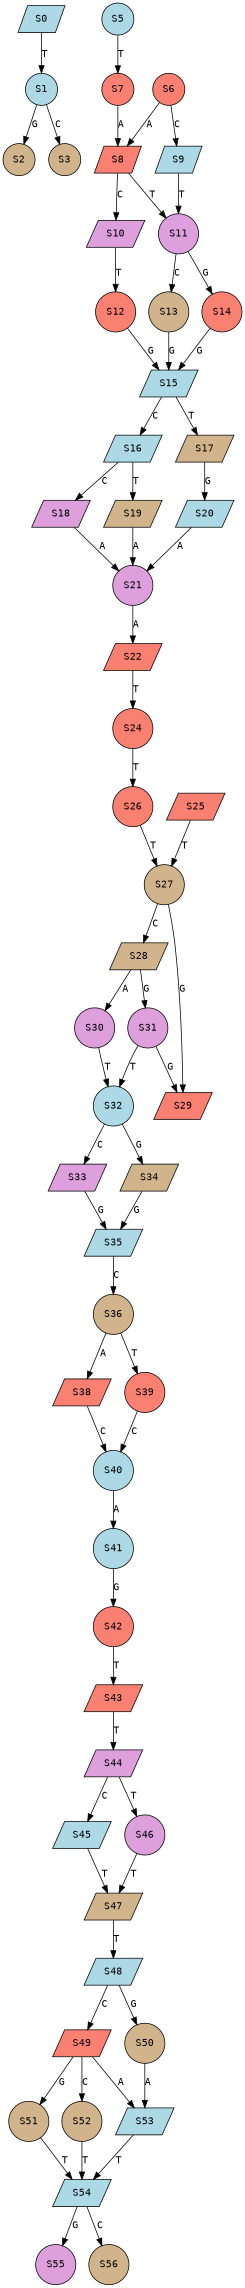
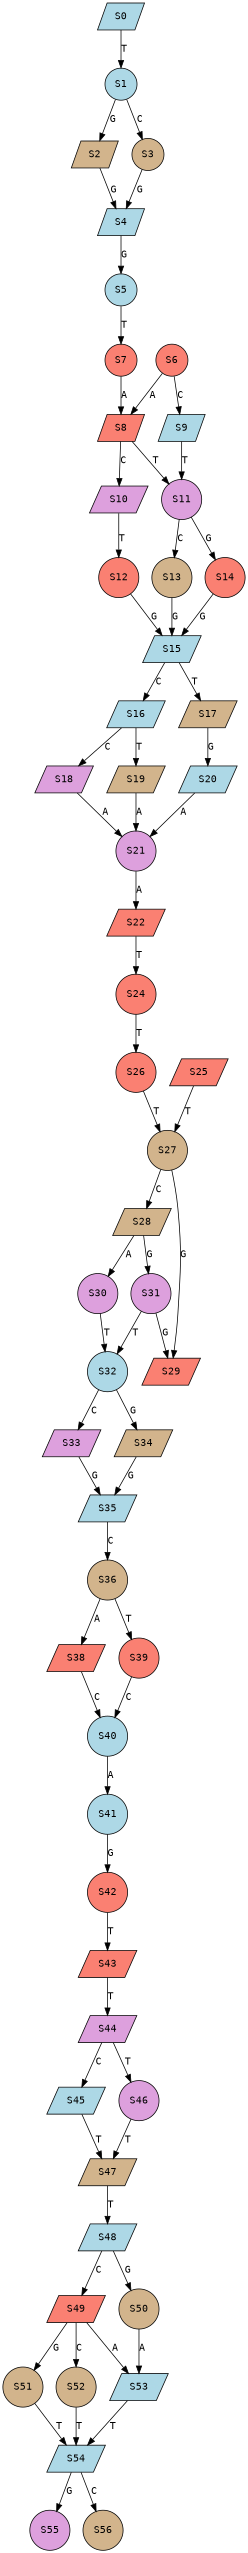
node "S2": shape circle -> parallelogram
node "S4": added
